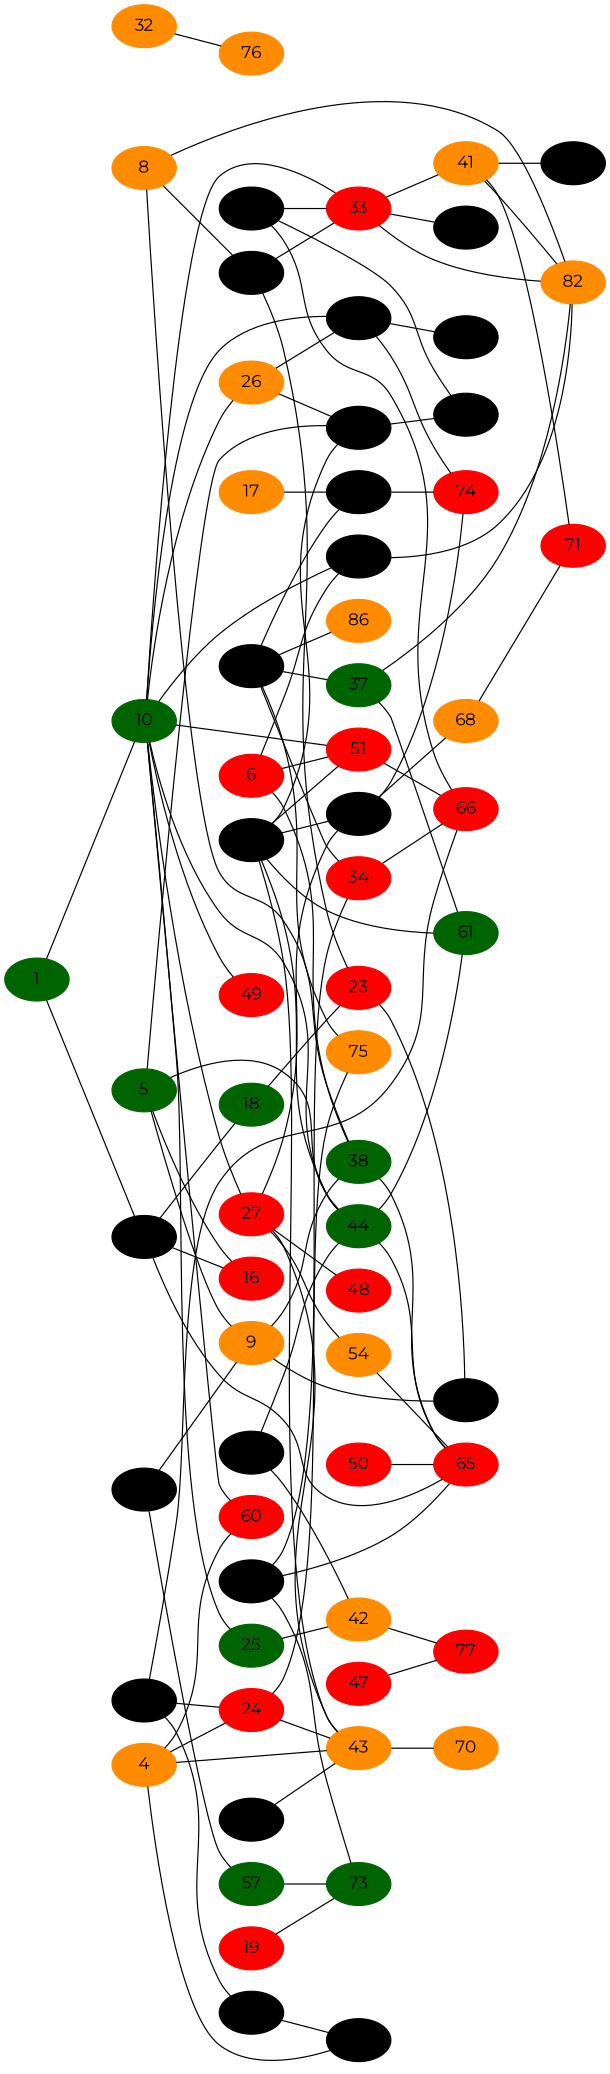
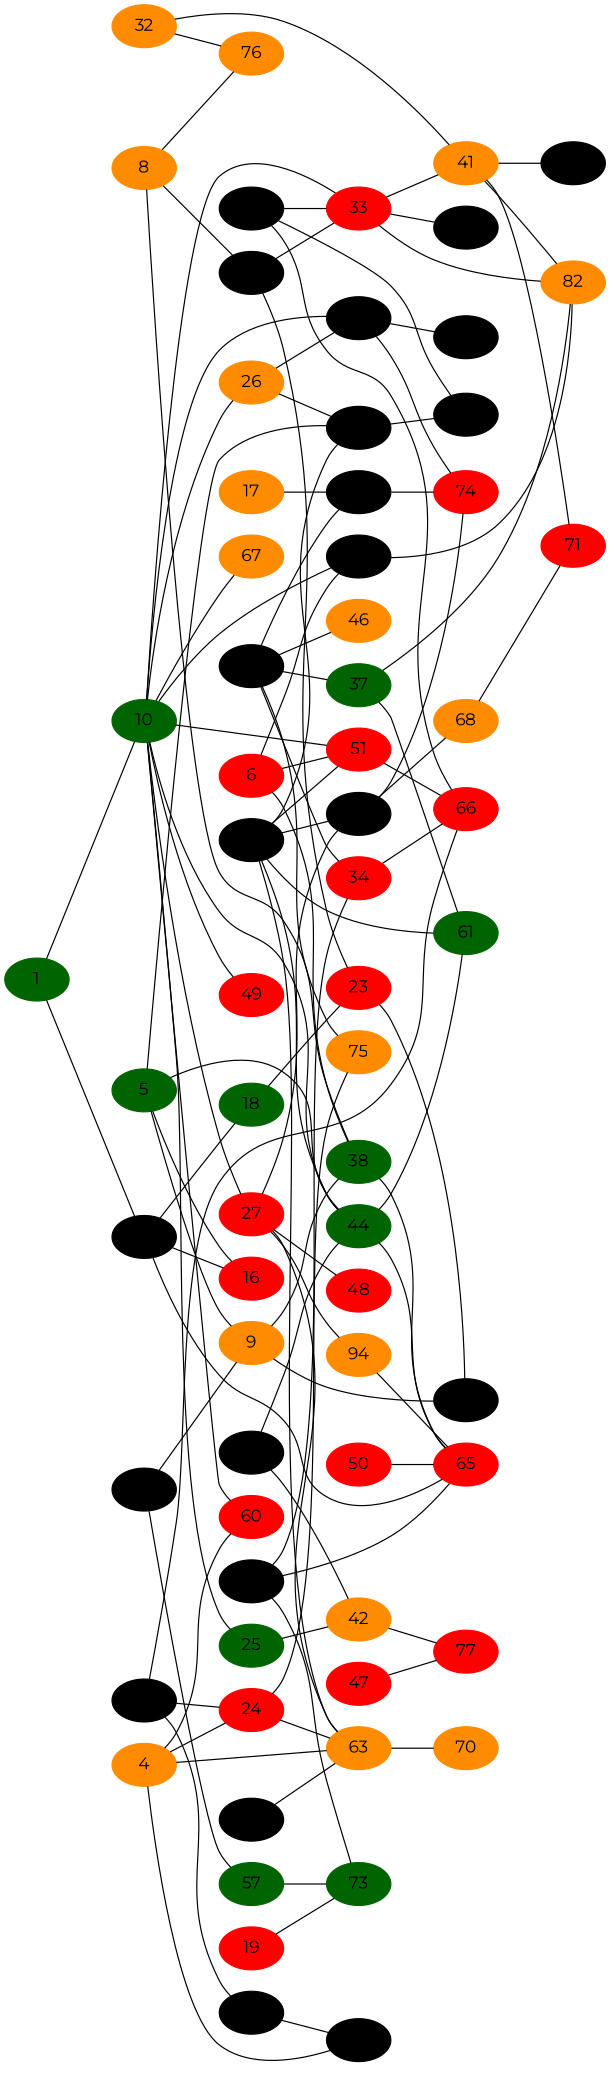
edge "32" -- "41": added
edge "8" -- "82": now "8" -- "76"
node "67": added
node "86": label "86" -> "46"
node "54": label "54" -> "94"
node "43": label "43" -> "63"
